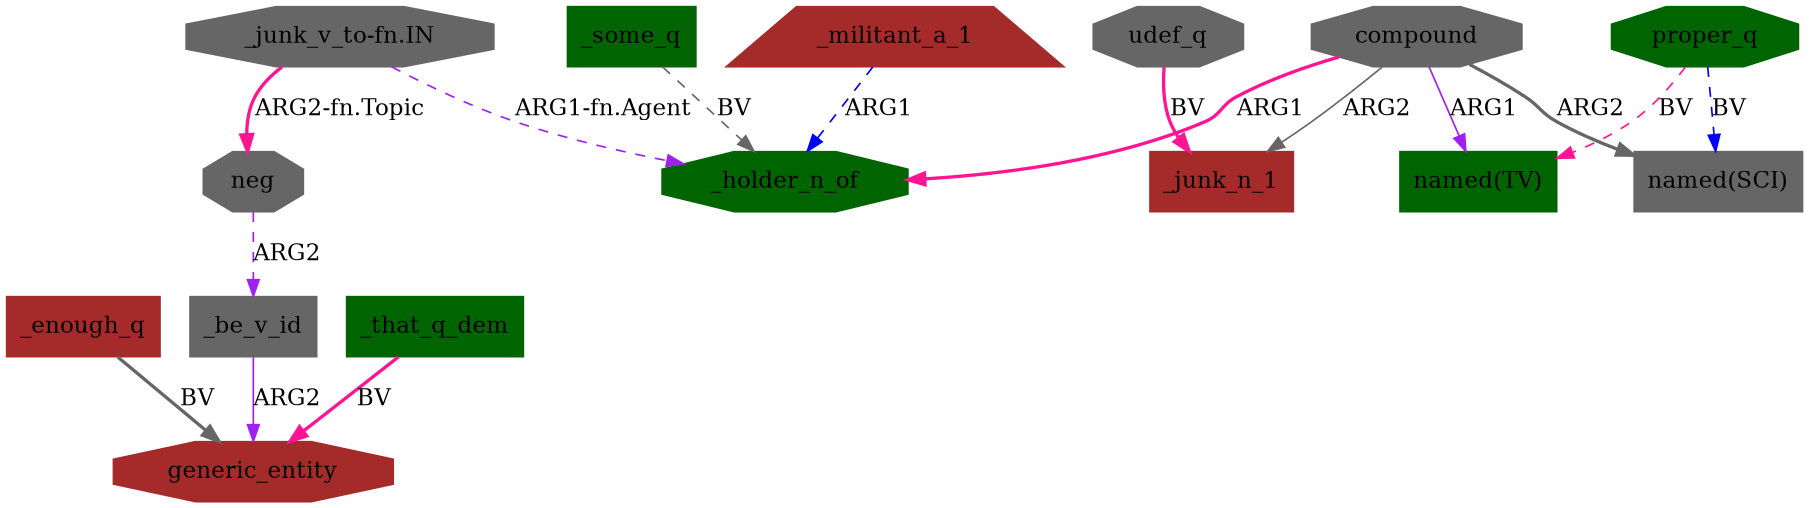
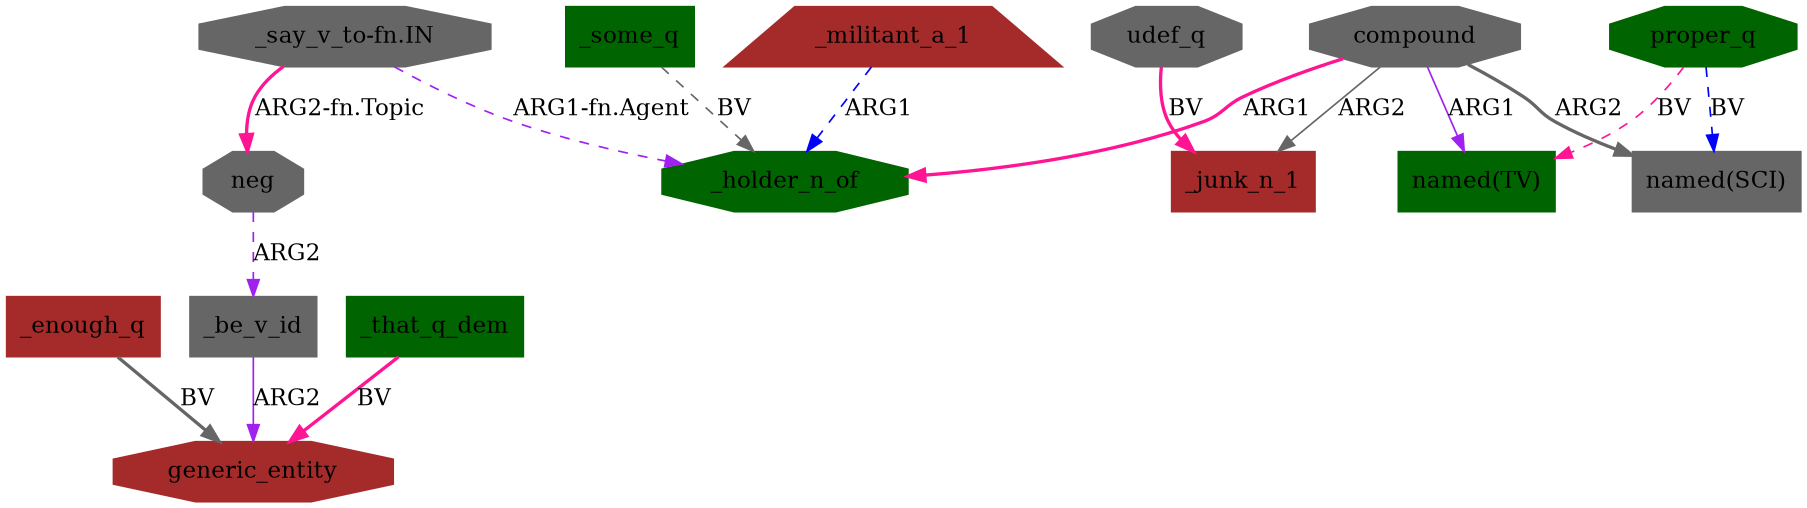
node "_junk_v_to-fn.IN": label "_junk_v_to-fn.IN" -> "_say_v_to-fn.IN"
